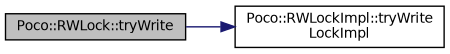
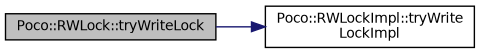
node "Poco::RWLock::tryWrite": label "Poco::RWLock::tryWrite" -> "Poco::RWLock::tryWriteLock"
